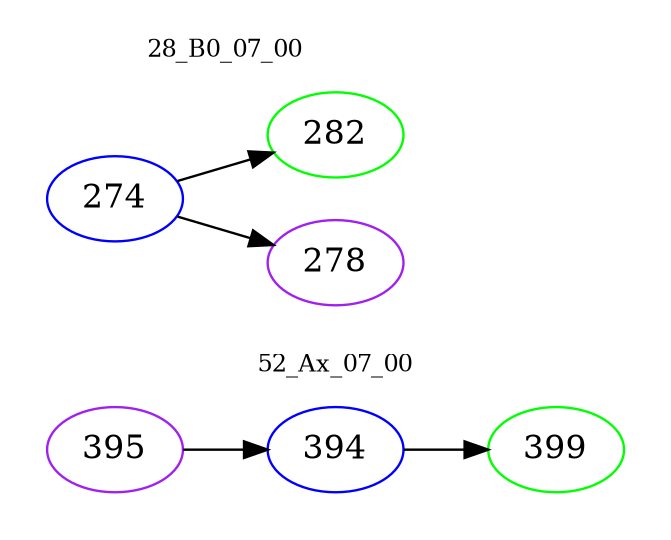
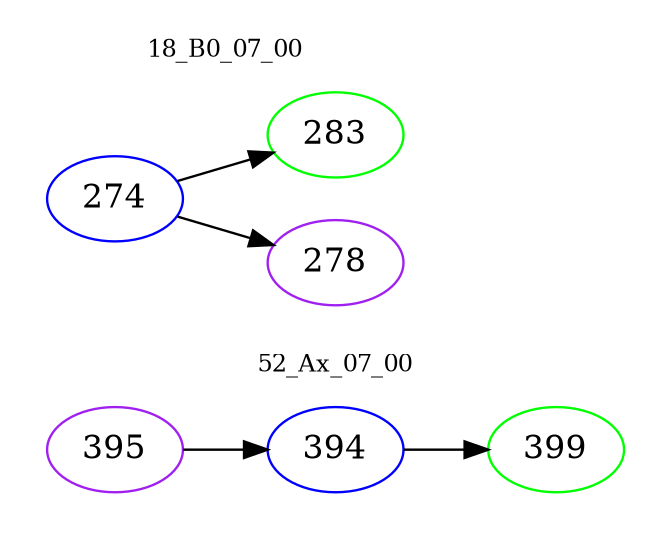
cluster "28_B0_07_00": label "28_B0_07_00" -> "18_B0_07_00"
node "282": label "282" -> "283"
